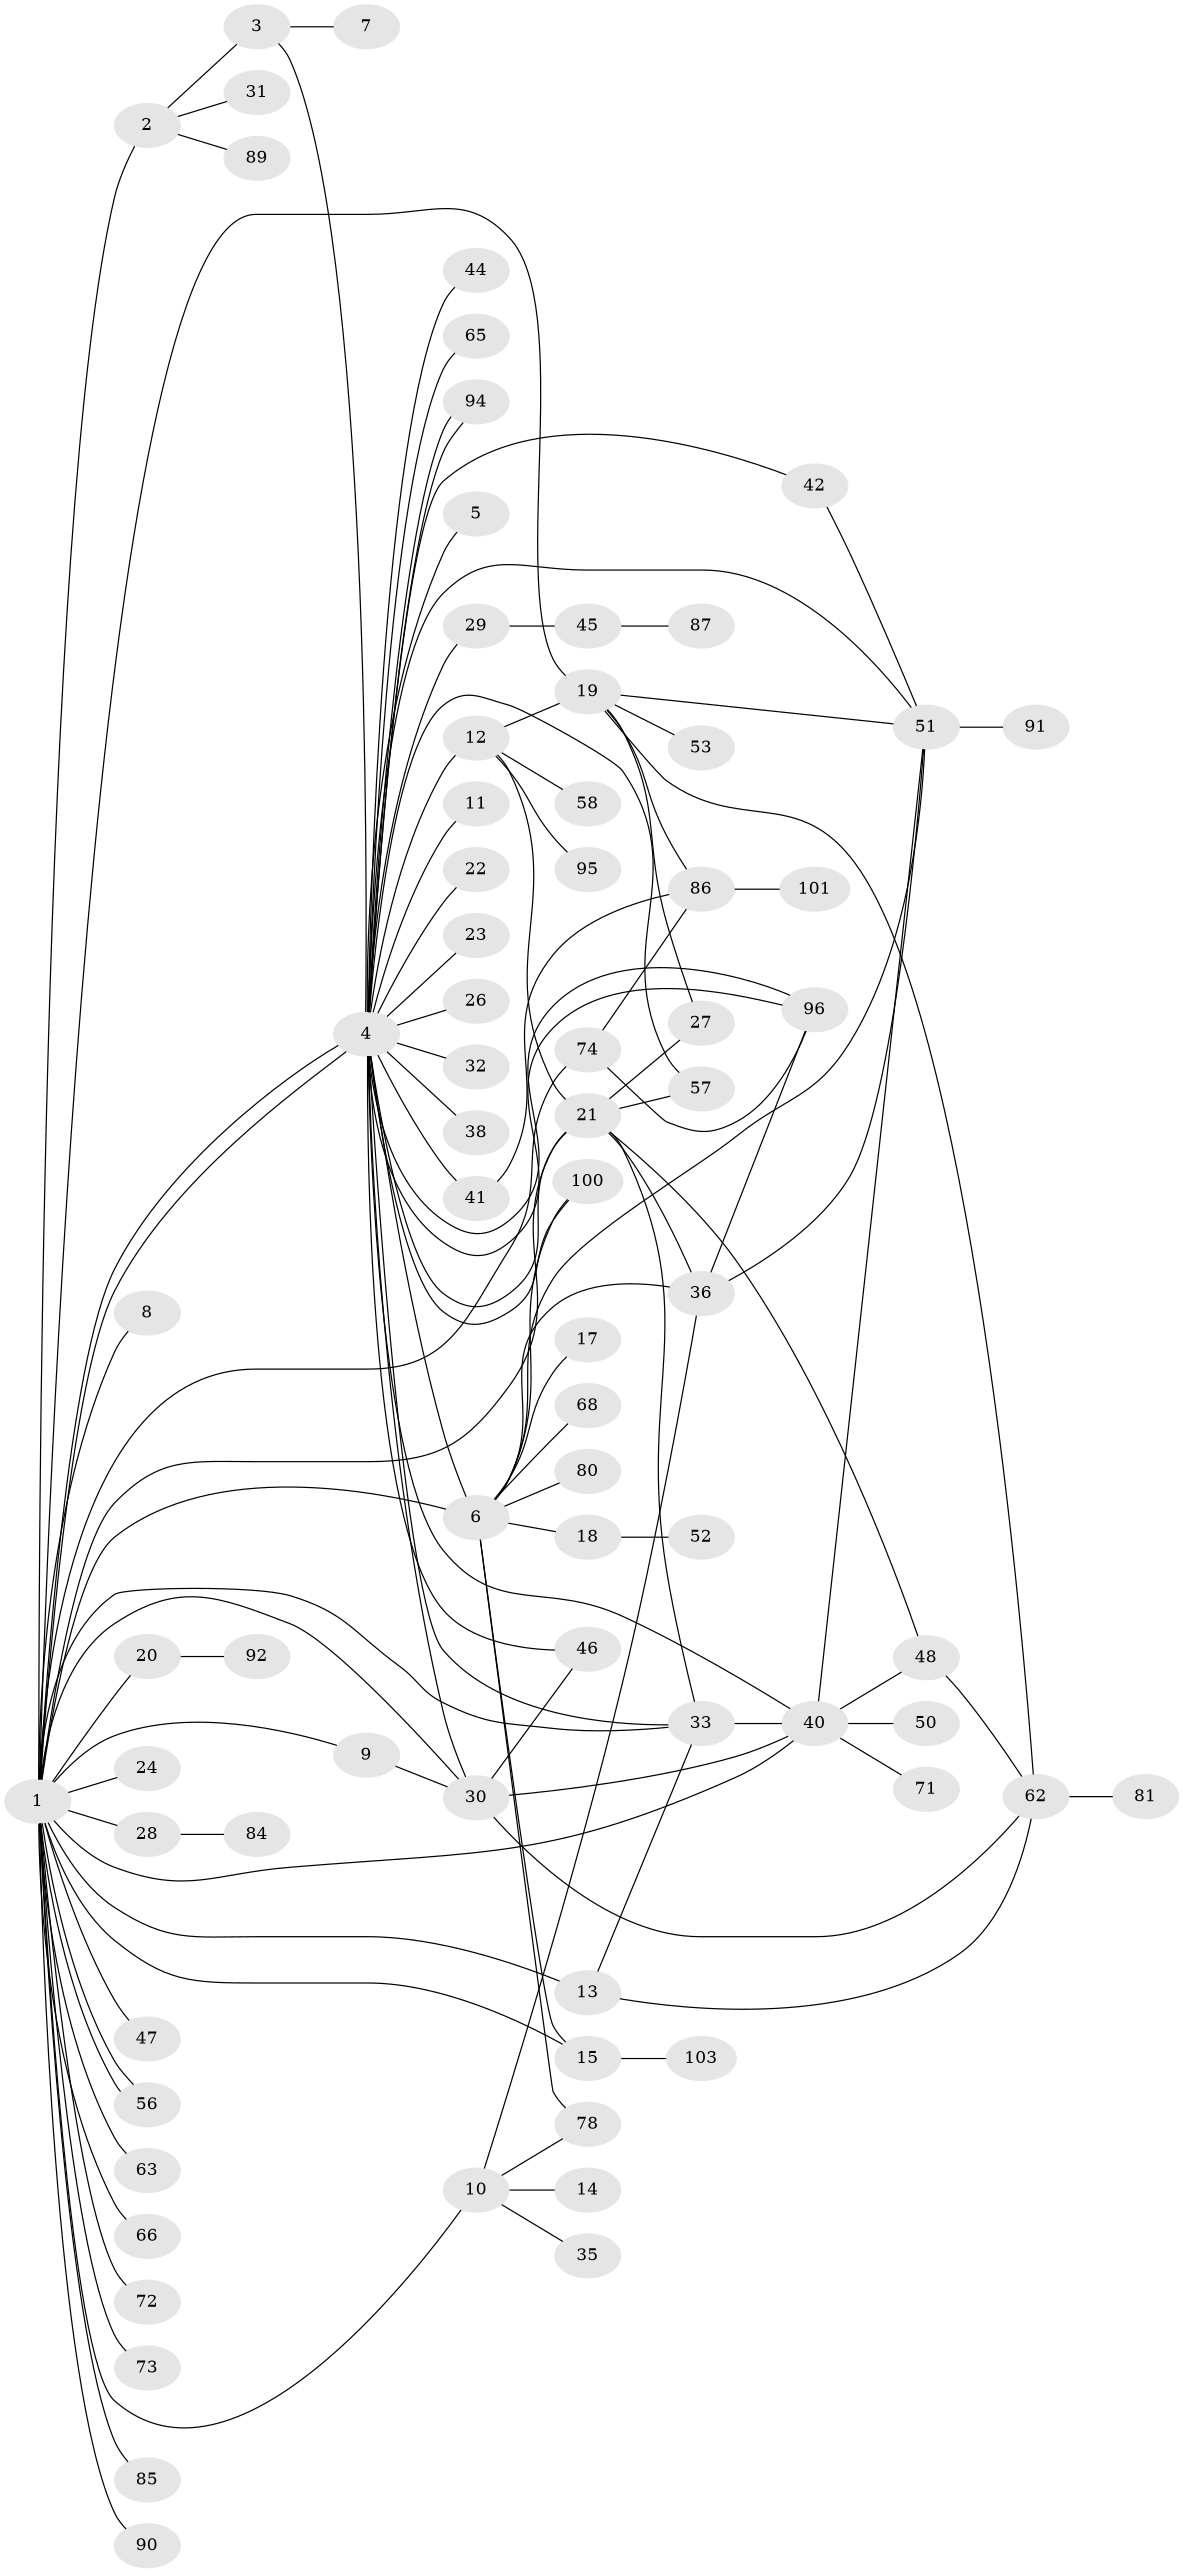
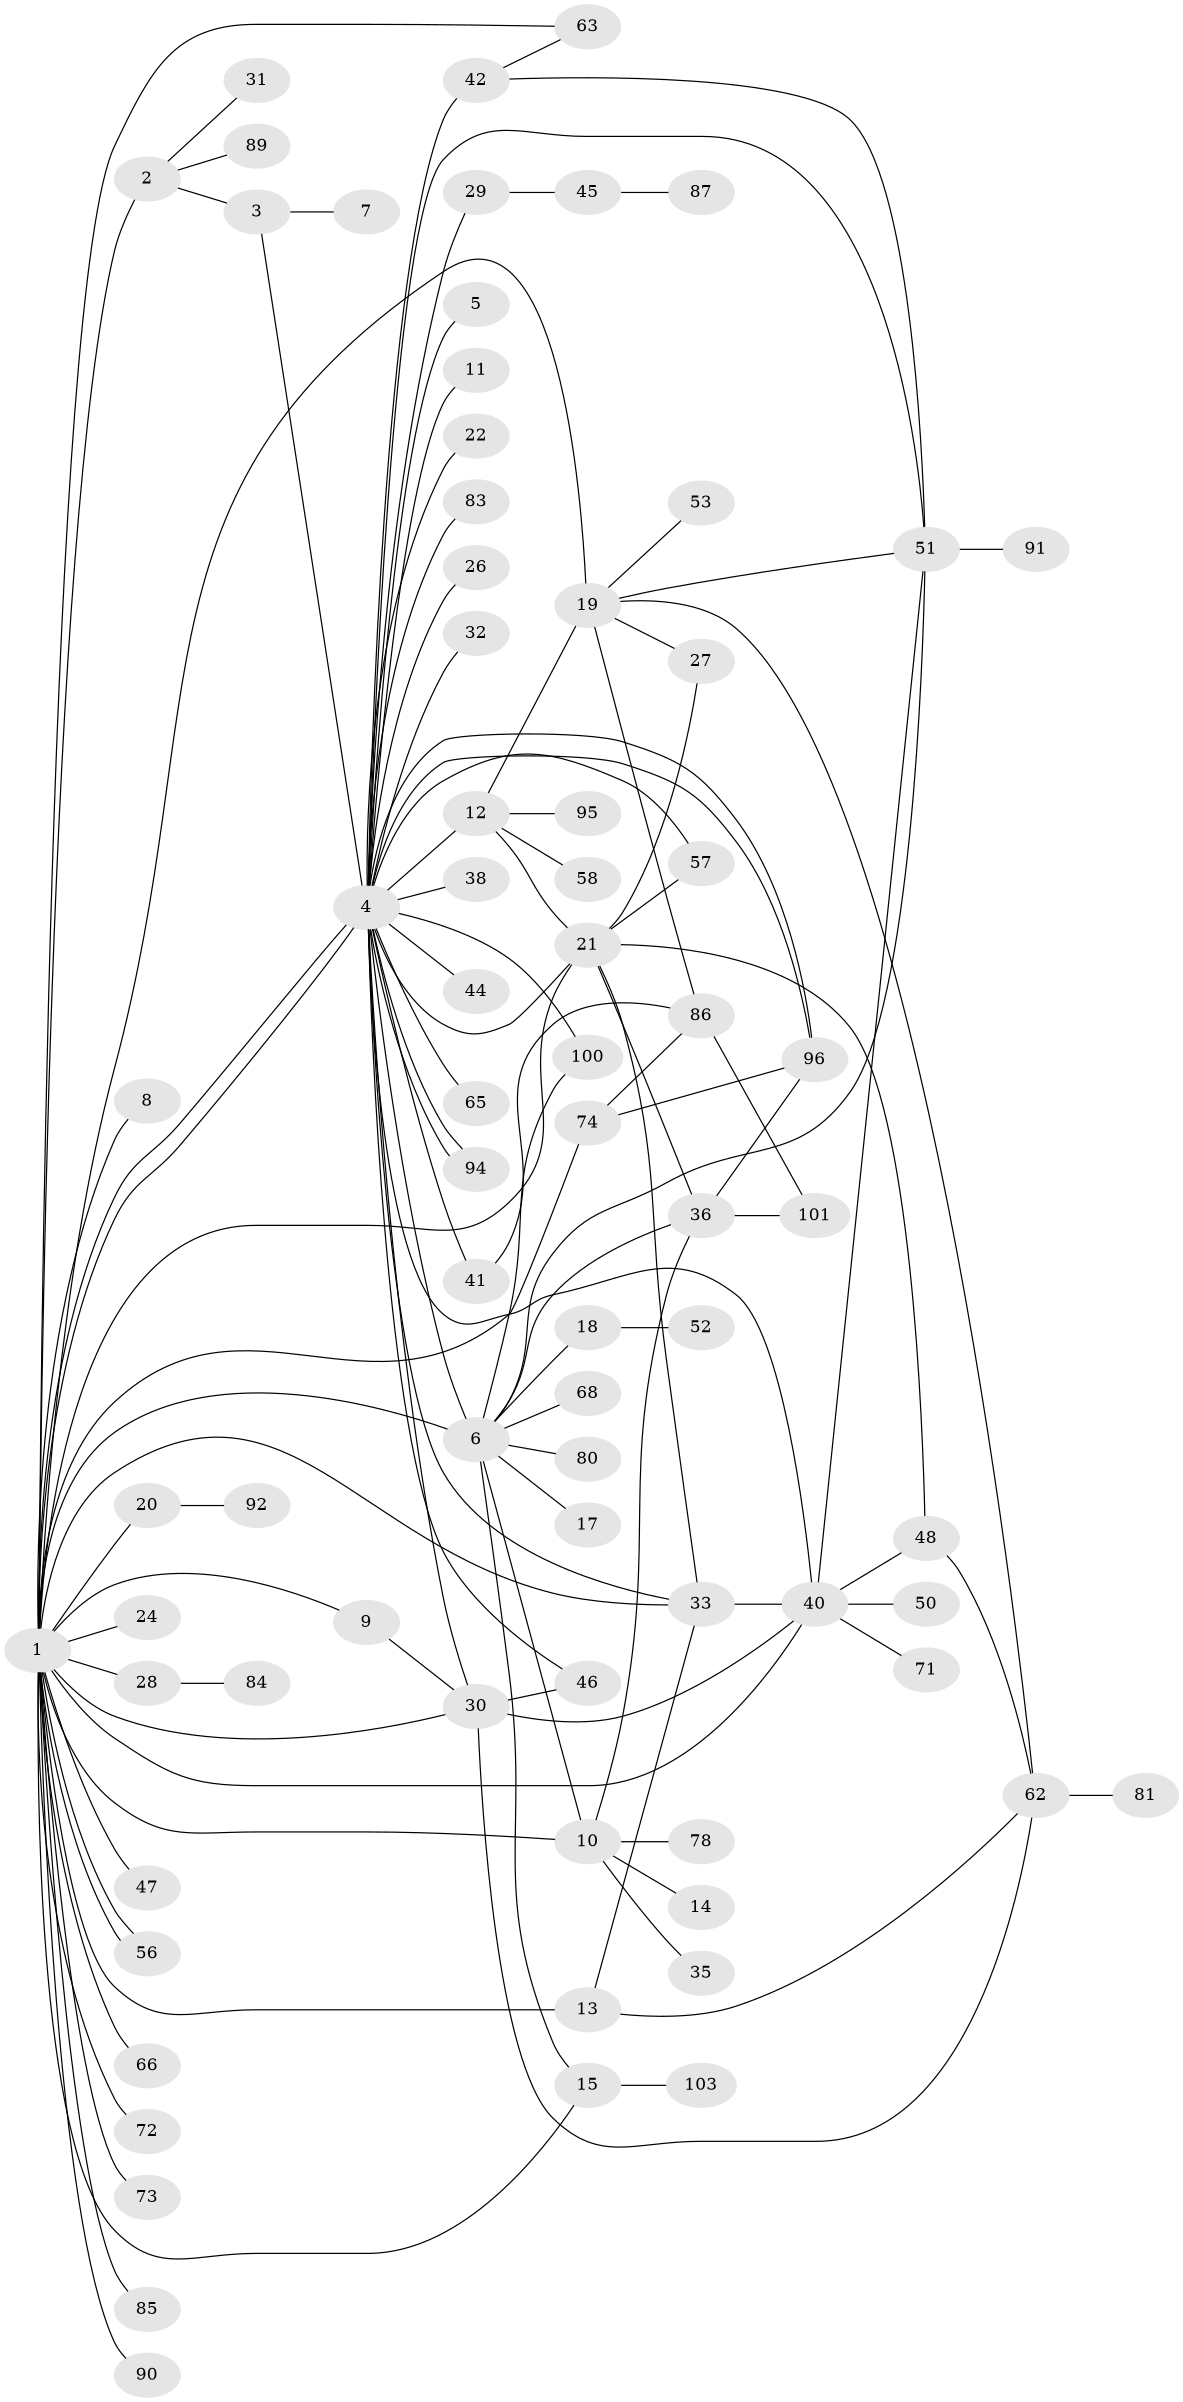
edge "63" -- "42": added
node "23": label "23" -> "83"
edge "51" -- "36": now "101" -- "36"
edge "6" -- "78": now "6" -- "10"
